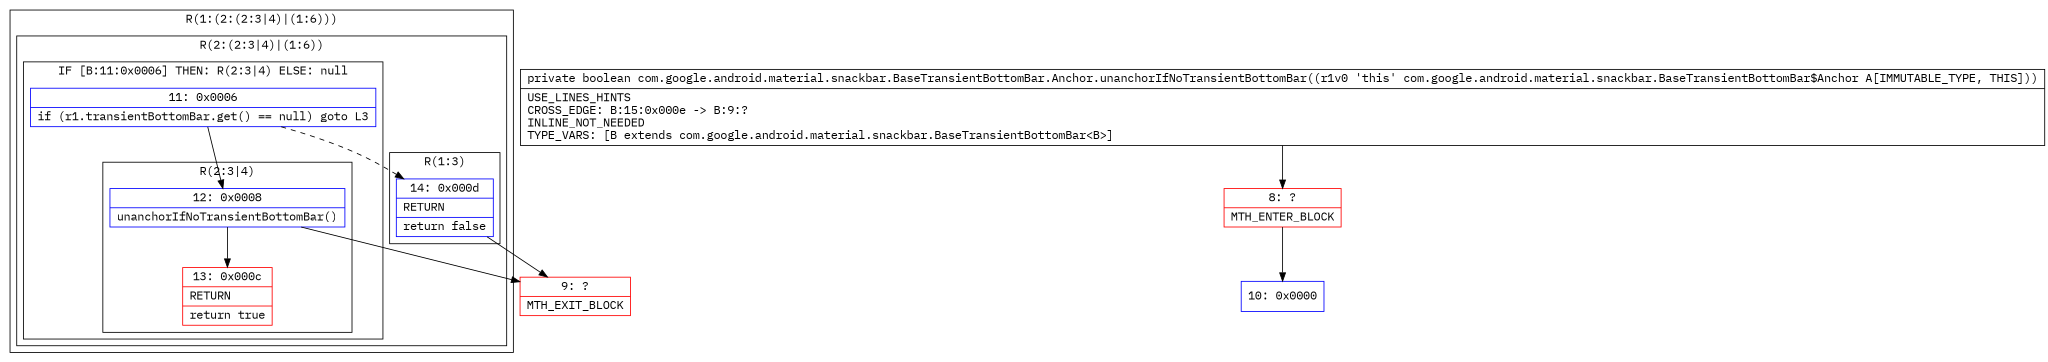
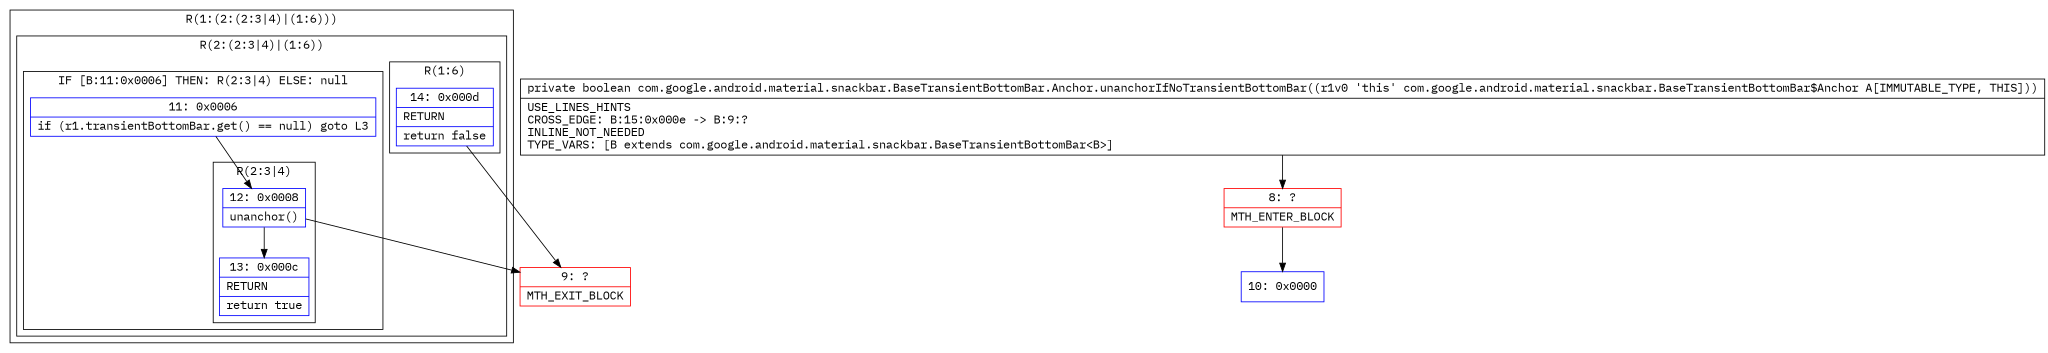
edge "11: 0x0006" -> "14: 0x000d": removed
cluster "R(1:3)": label "R(1:3)" -> "R(1:6)"
node "12: 0x0008": text "unanchorIfNoTransientBottomBar()" -> "unanchor()"
node "13: 0x000c": color red -> blue
